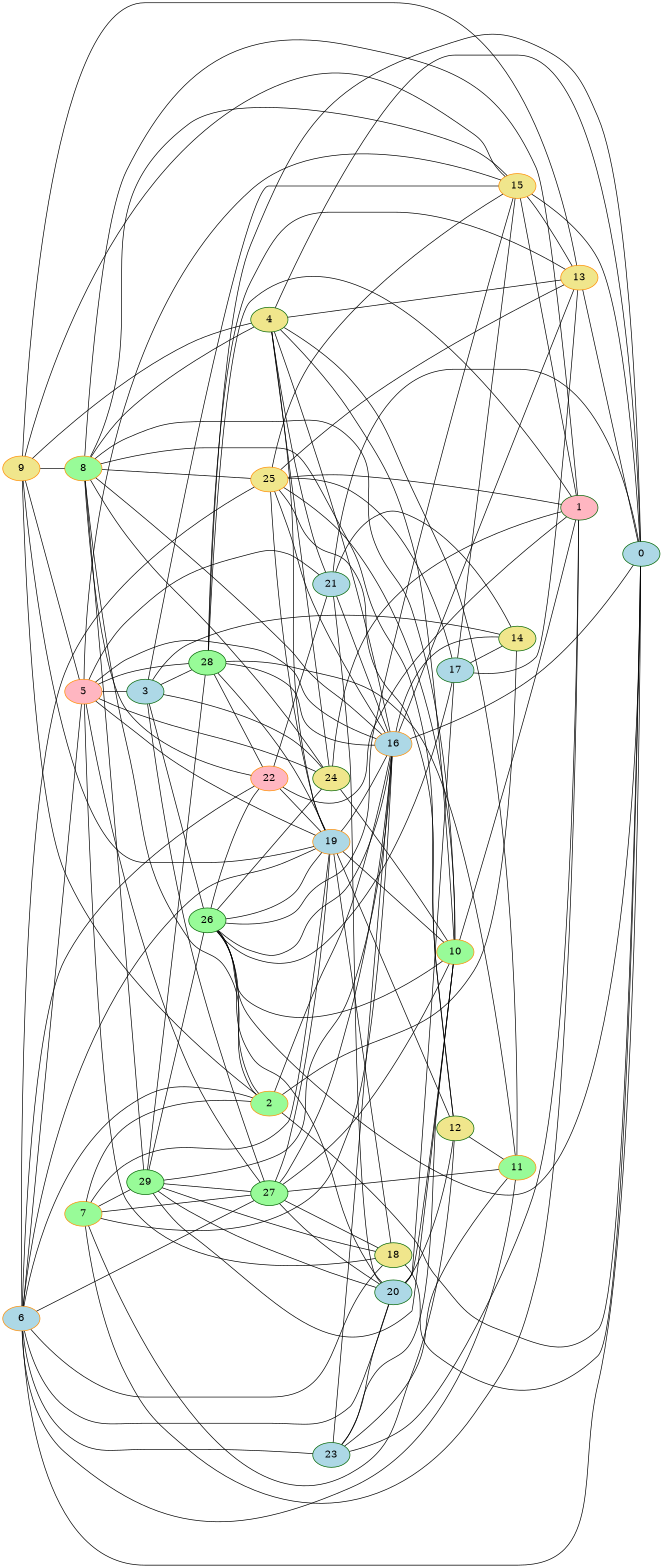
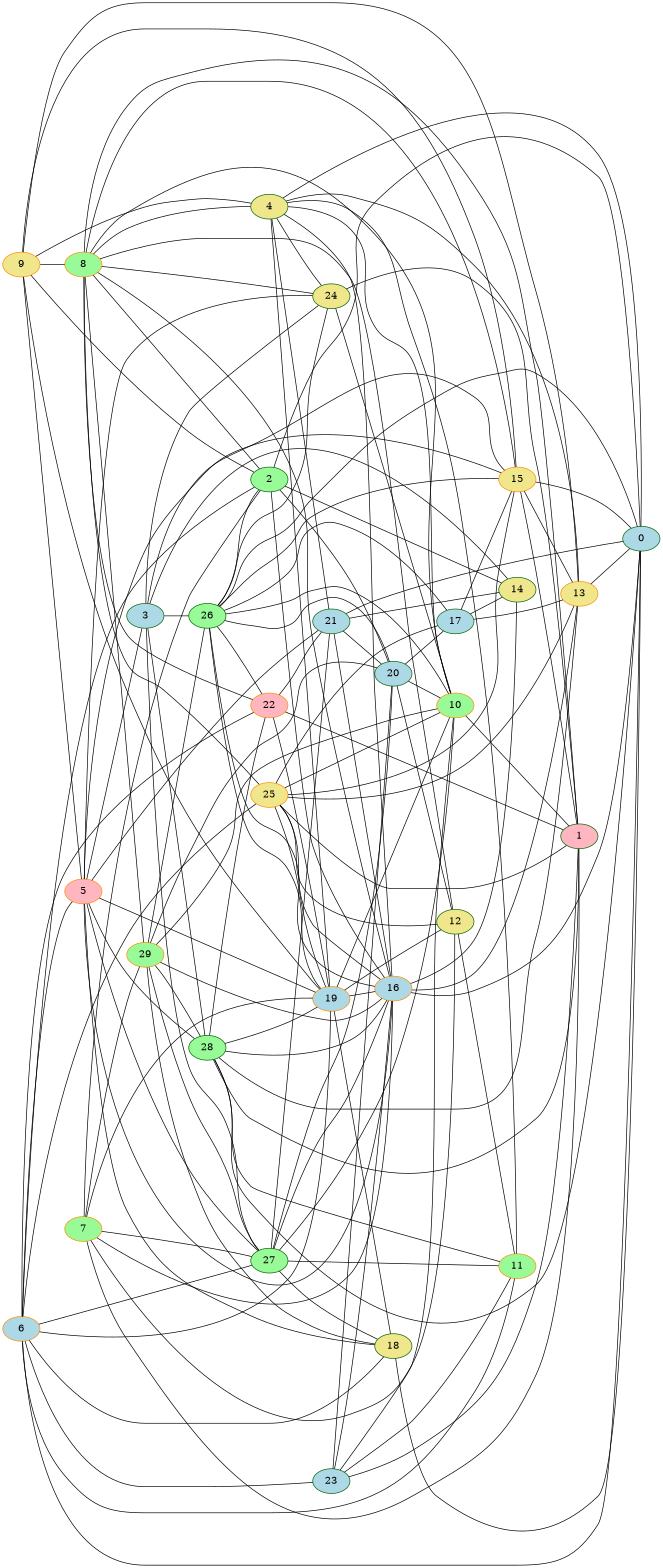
edge "19" -- "27": now "21" -- "27"
node "2": color darkorange -> darkgreen
node "29": color darkgreen -> darkorange
edge "20" -- "6": now "20" -- "2"
